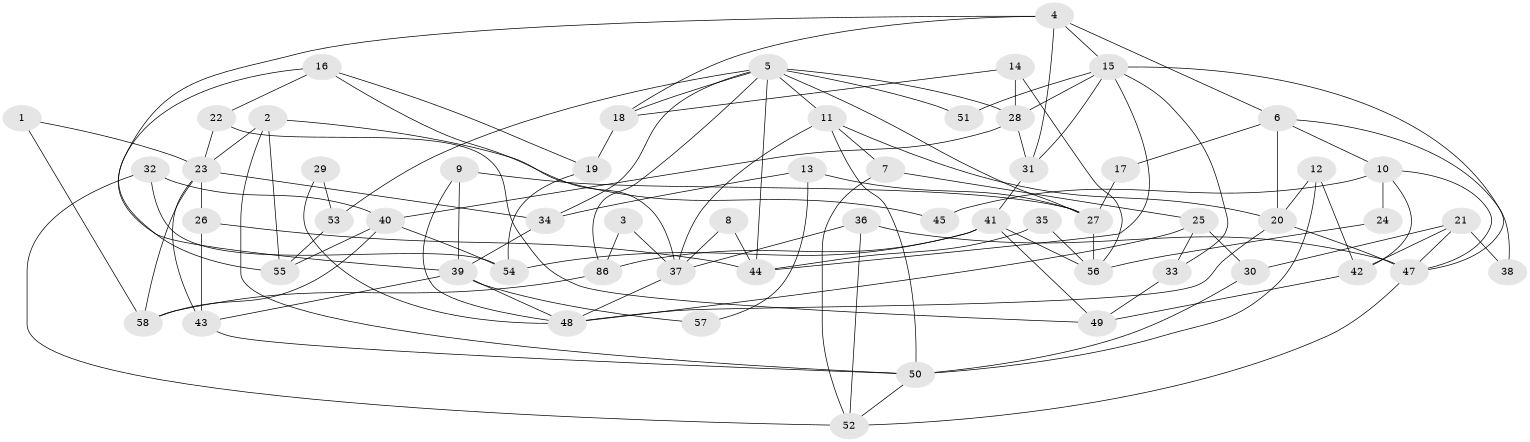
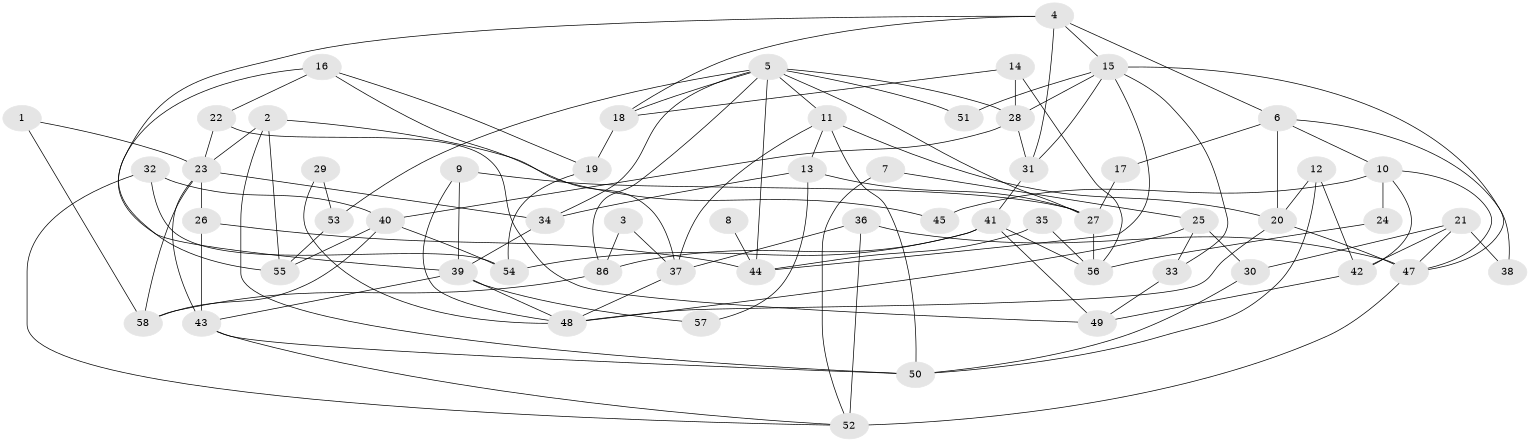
edge "11" -- "7": now "11" -- "13"
edge "8" -- "37": removed
edge "50" -- "52": now "43" -- "52"
